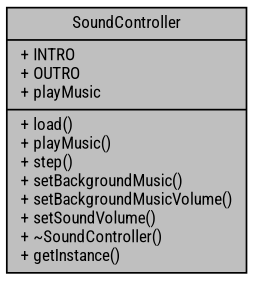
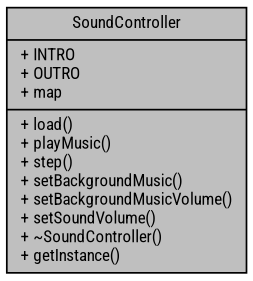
node "SoundController": text "+ playMusic" -> "+ map"
